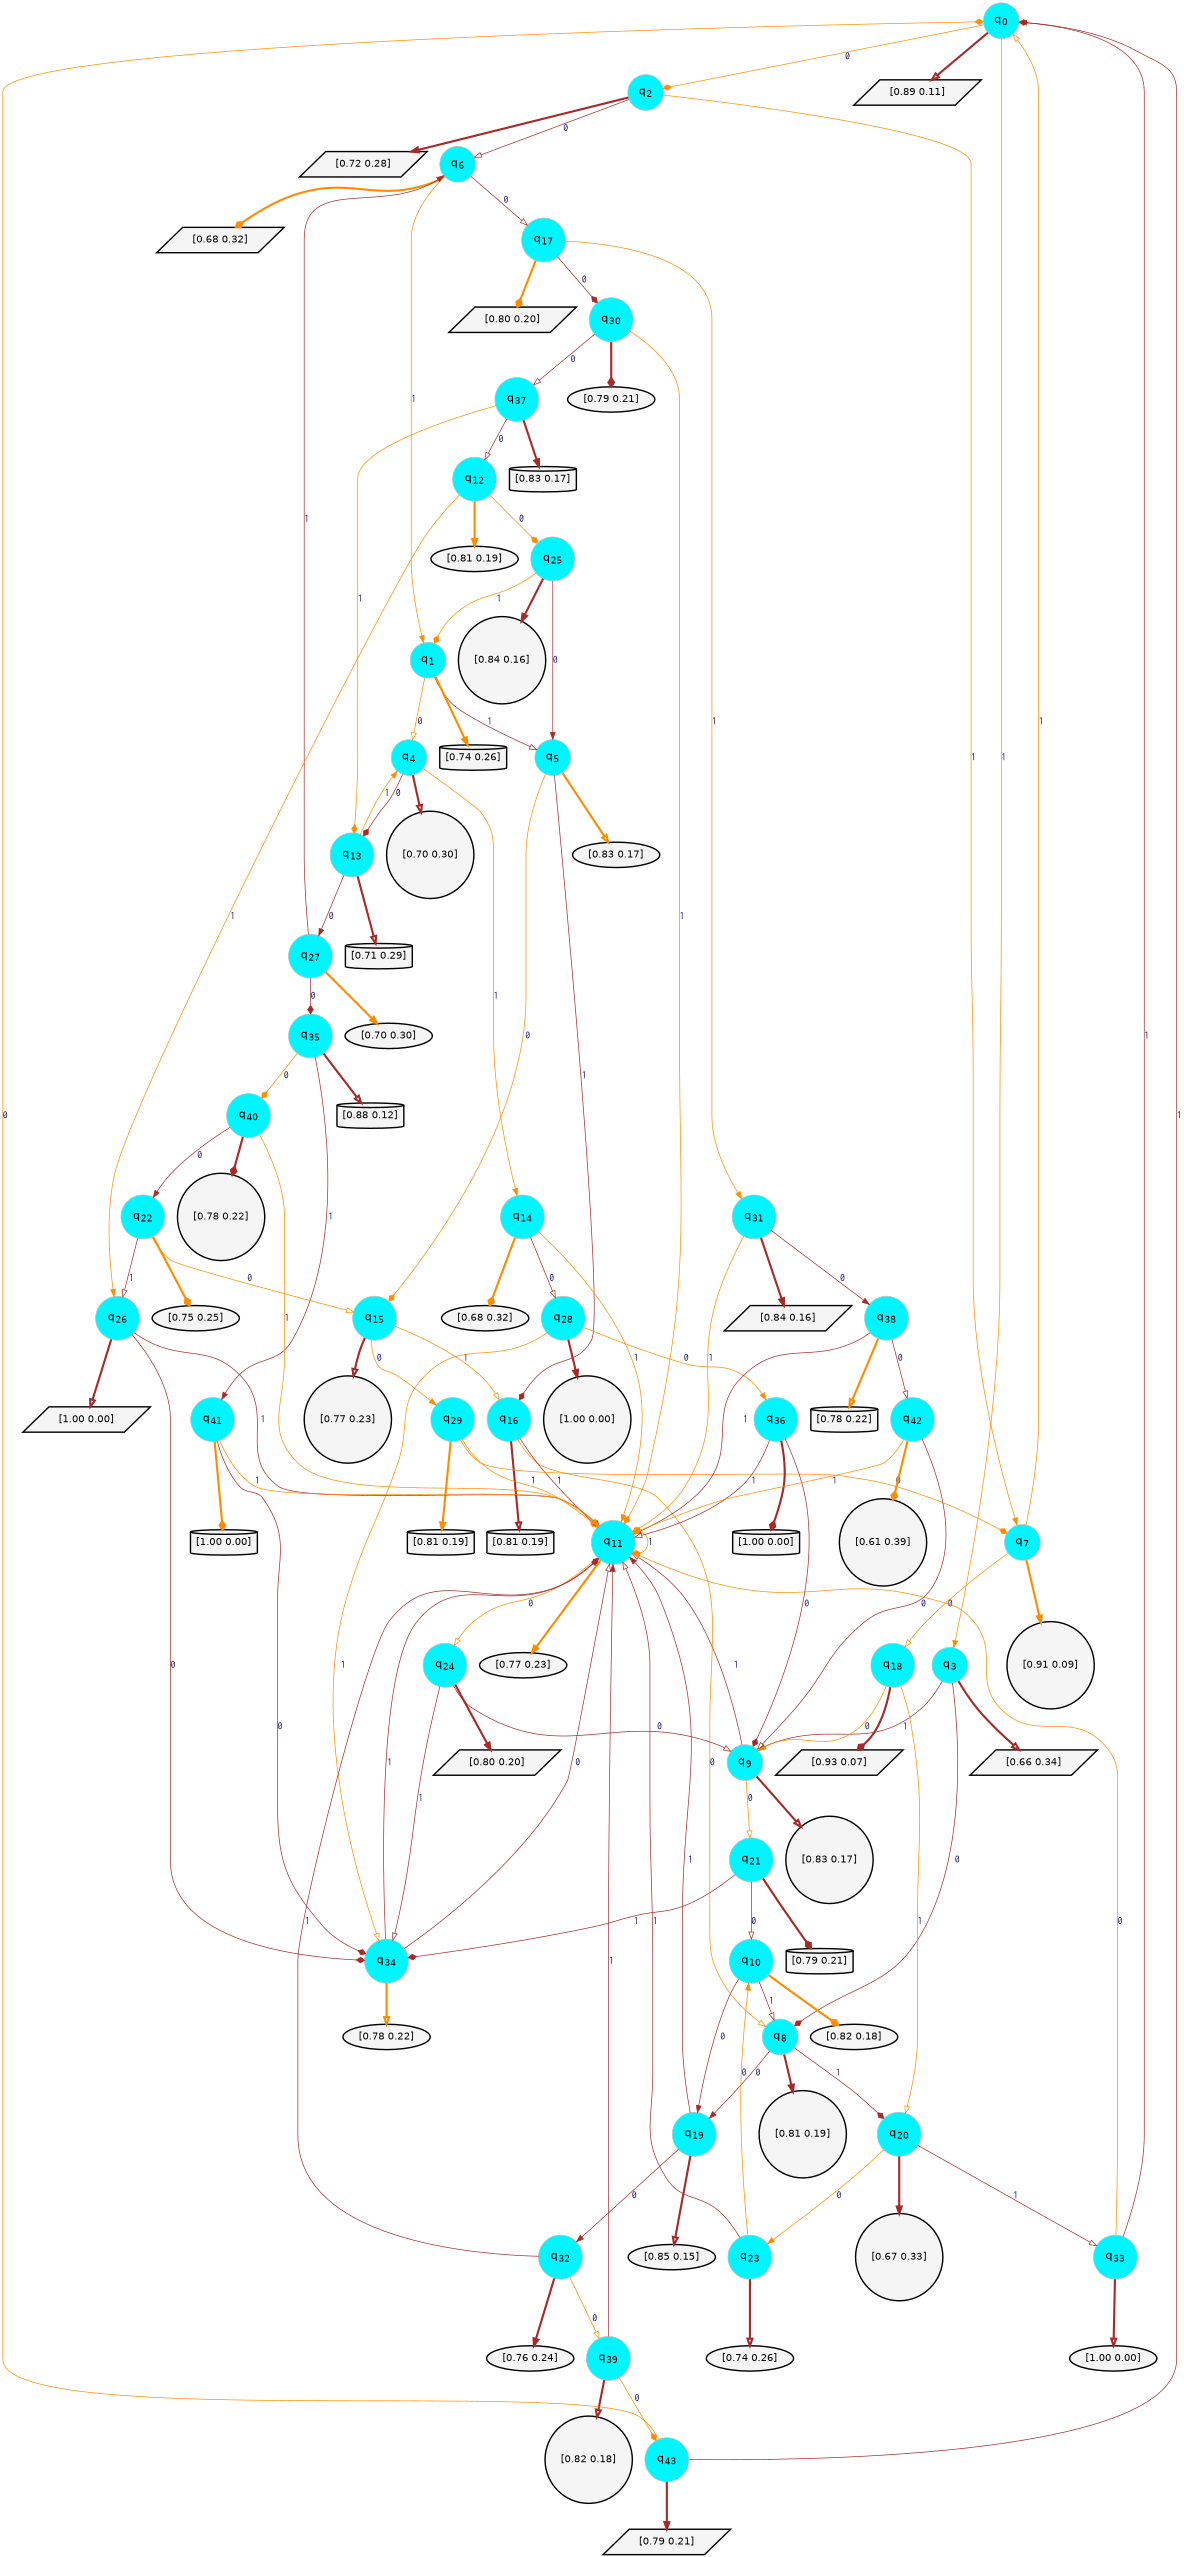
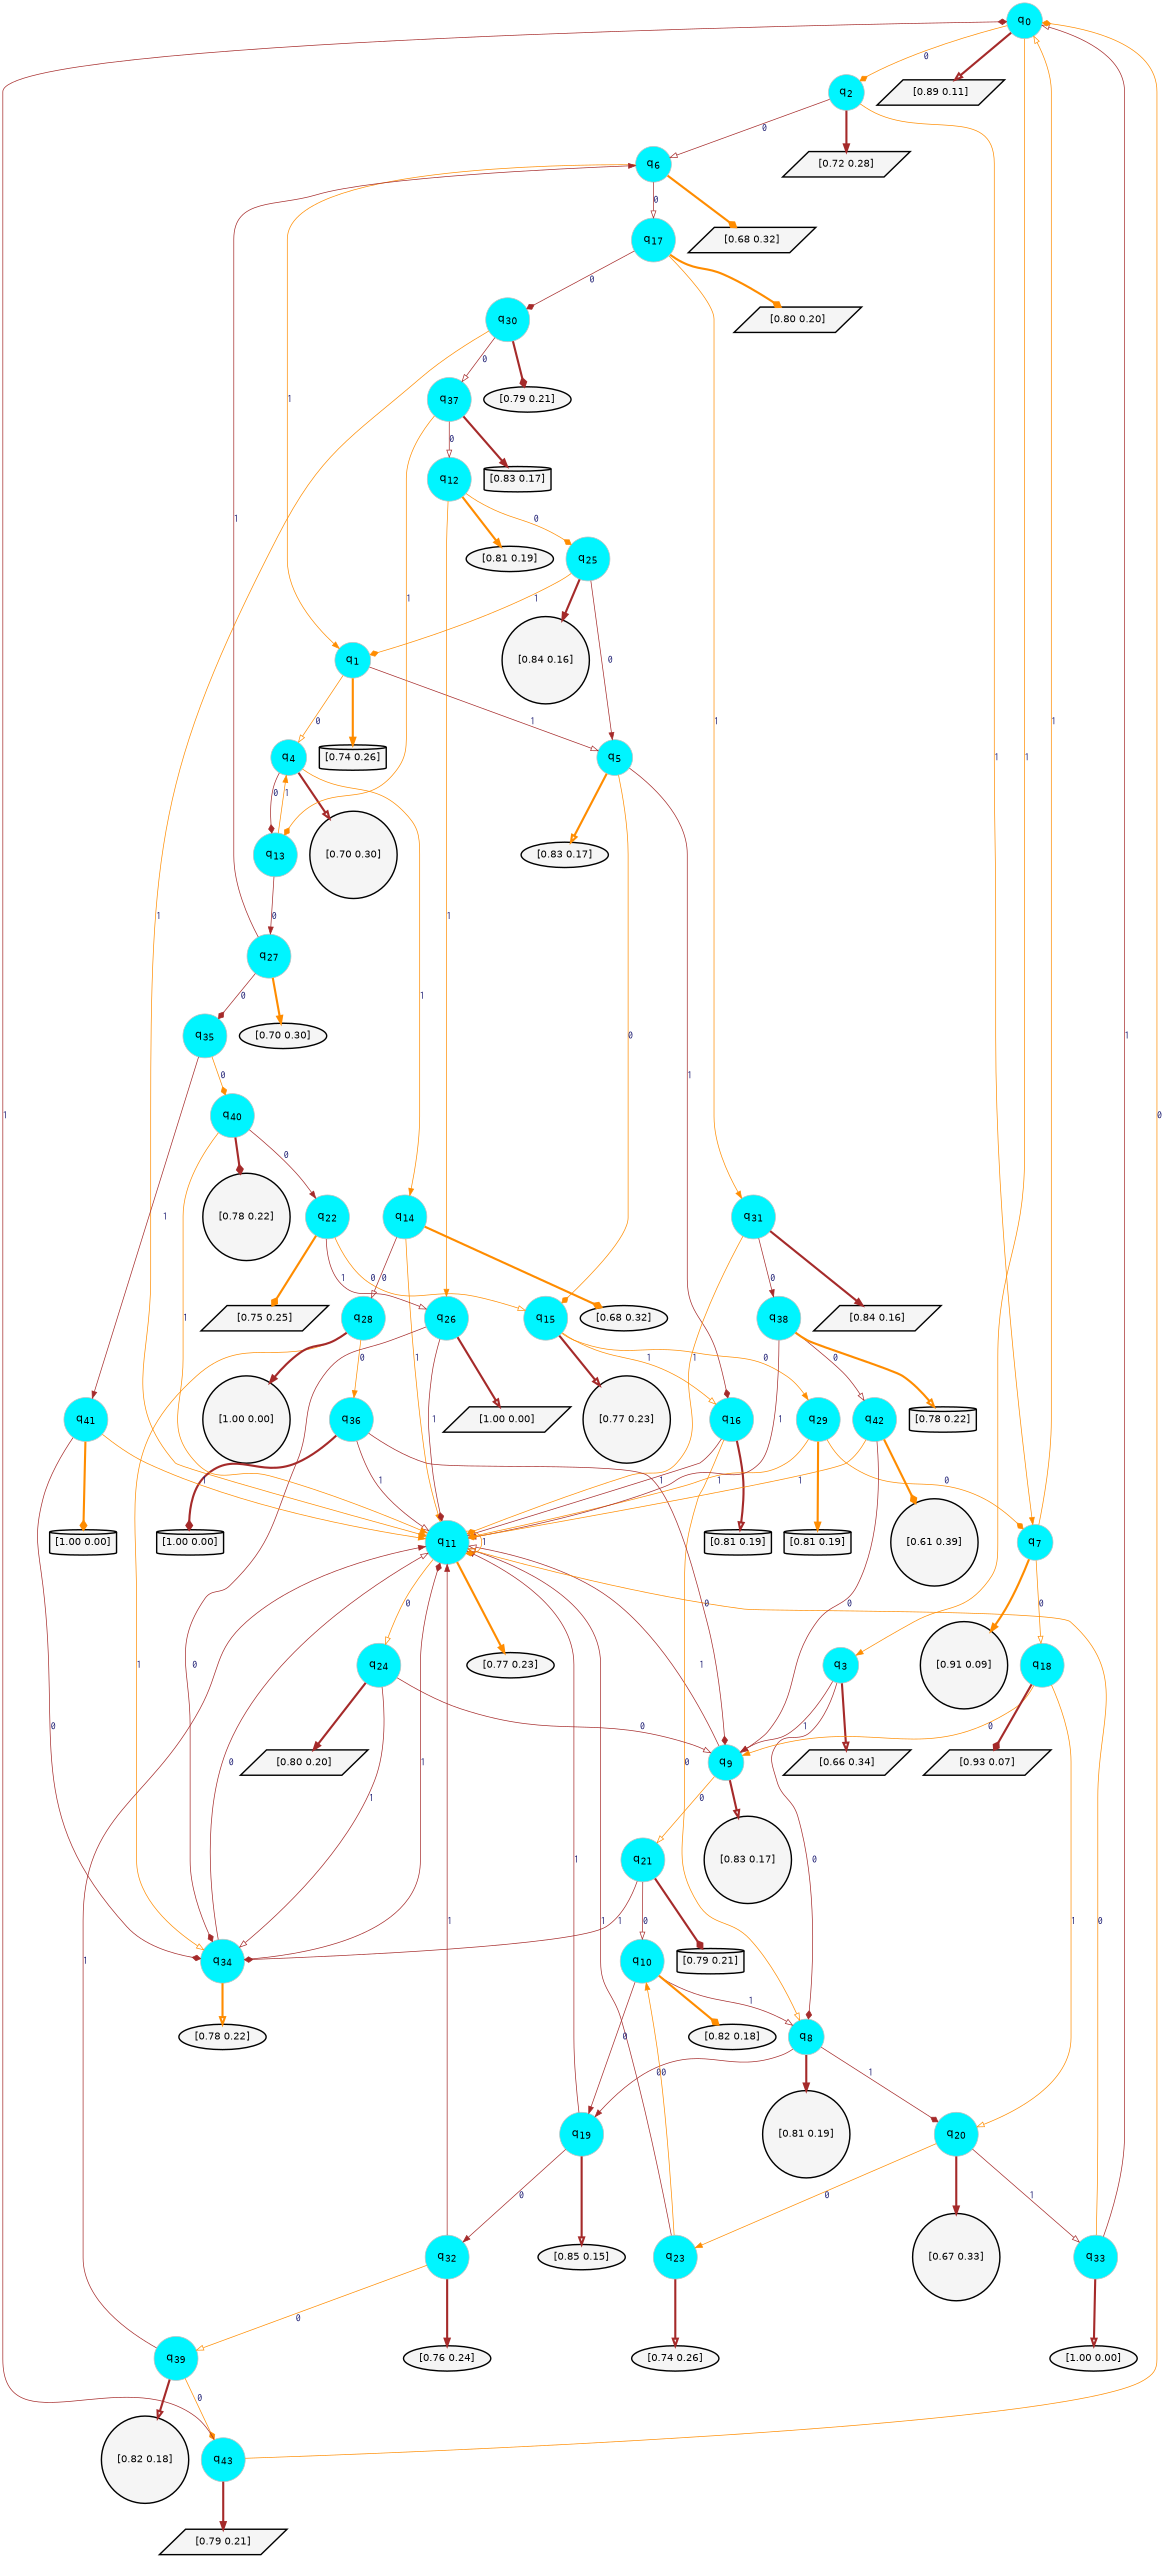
node "[0.71 0.29]": removed
node "[0.88 0.12]": removed
node "[0.75 0.25]": shape ellipse -> parallelogram
